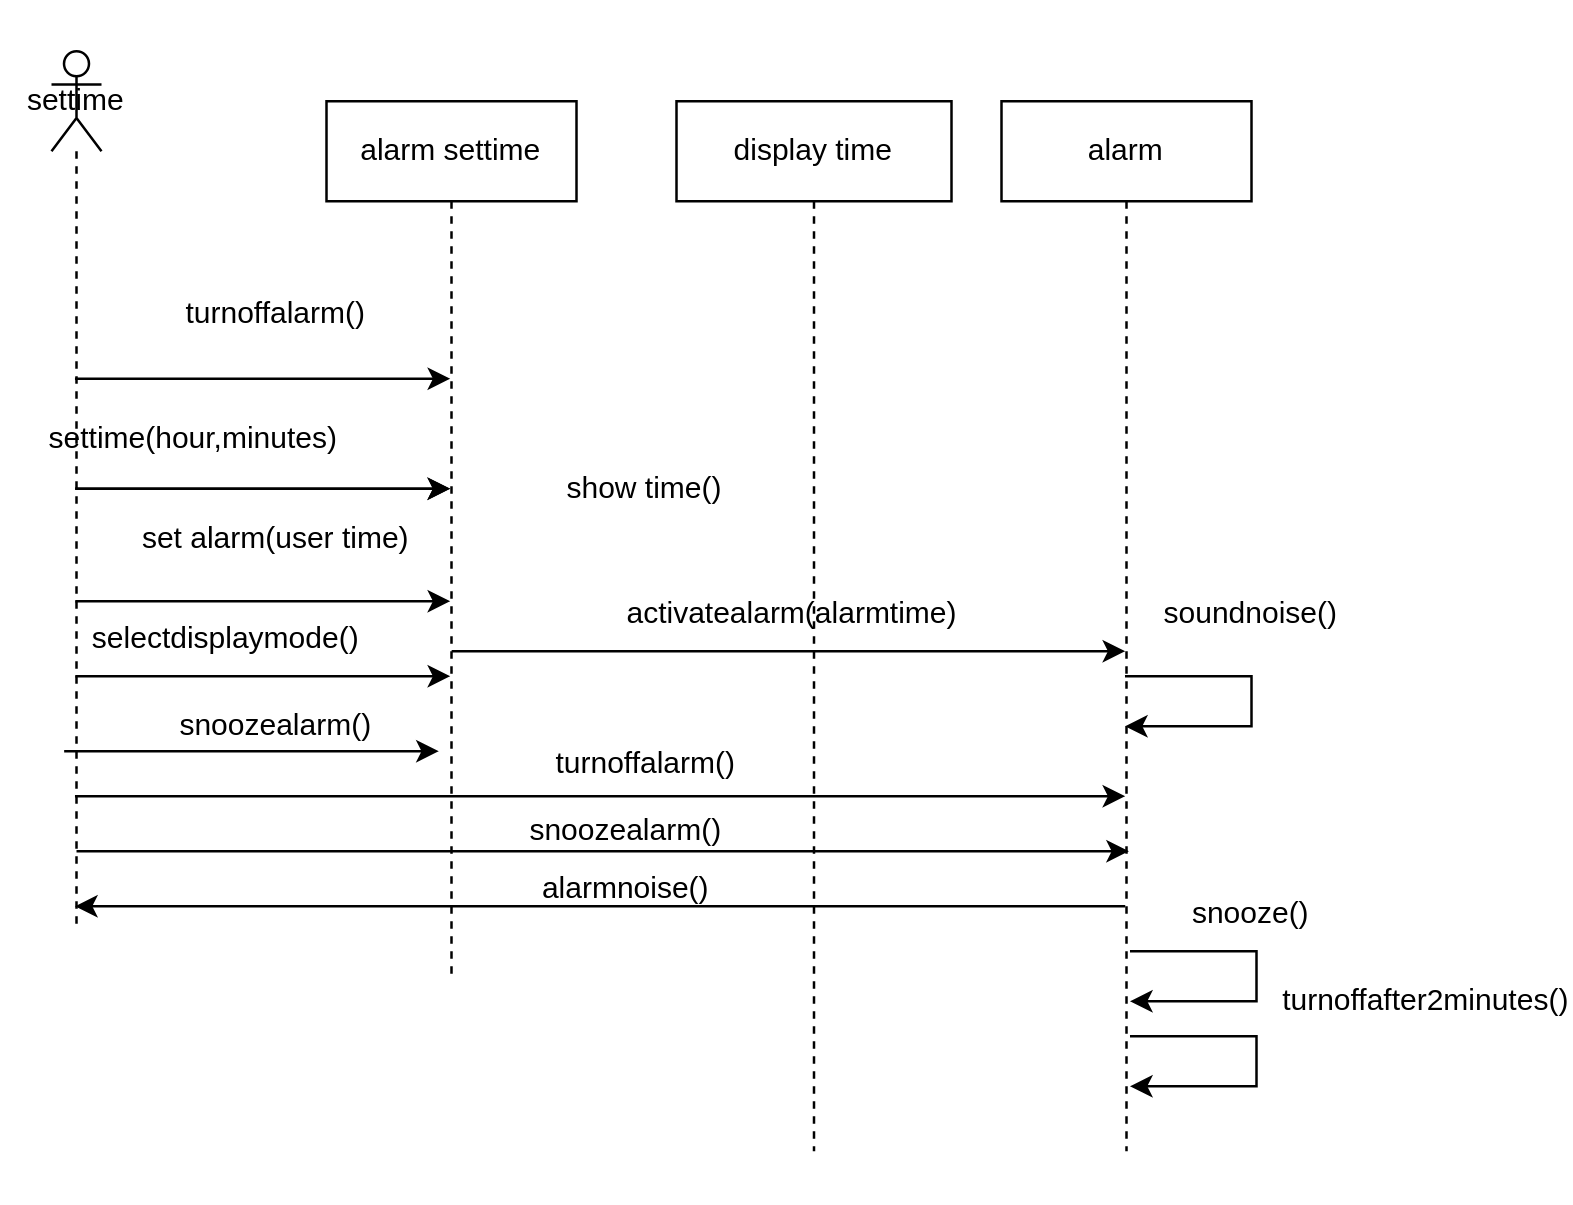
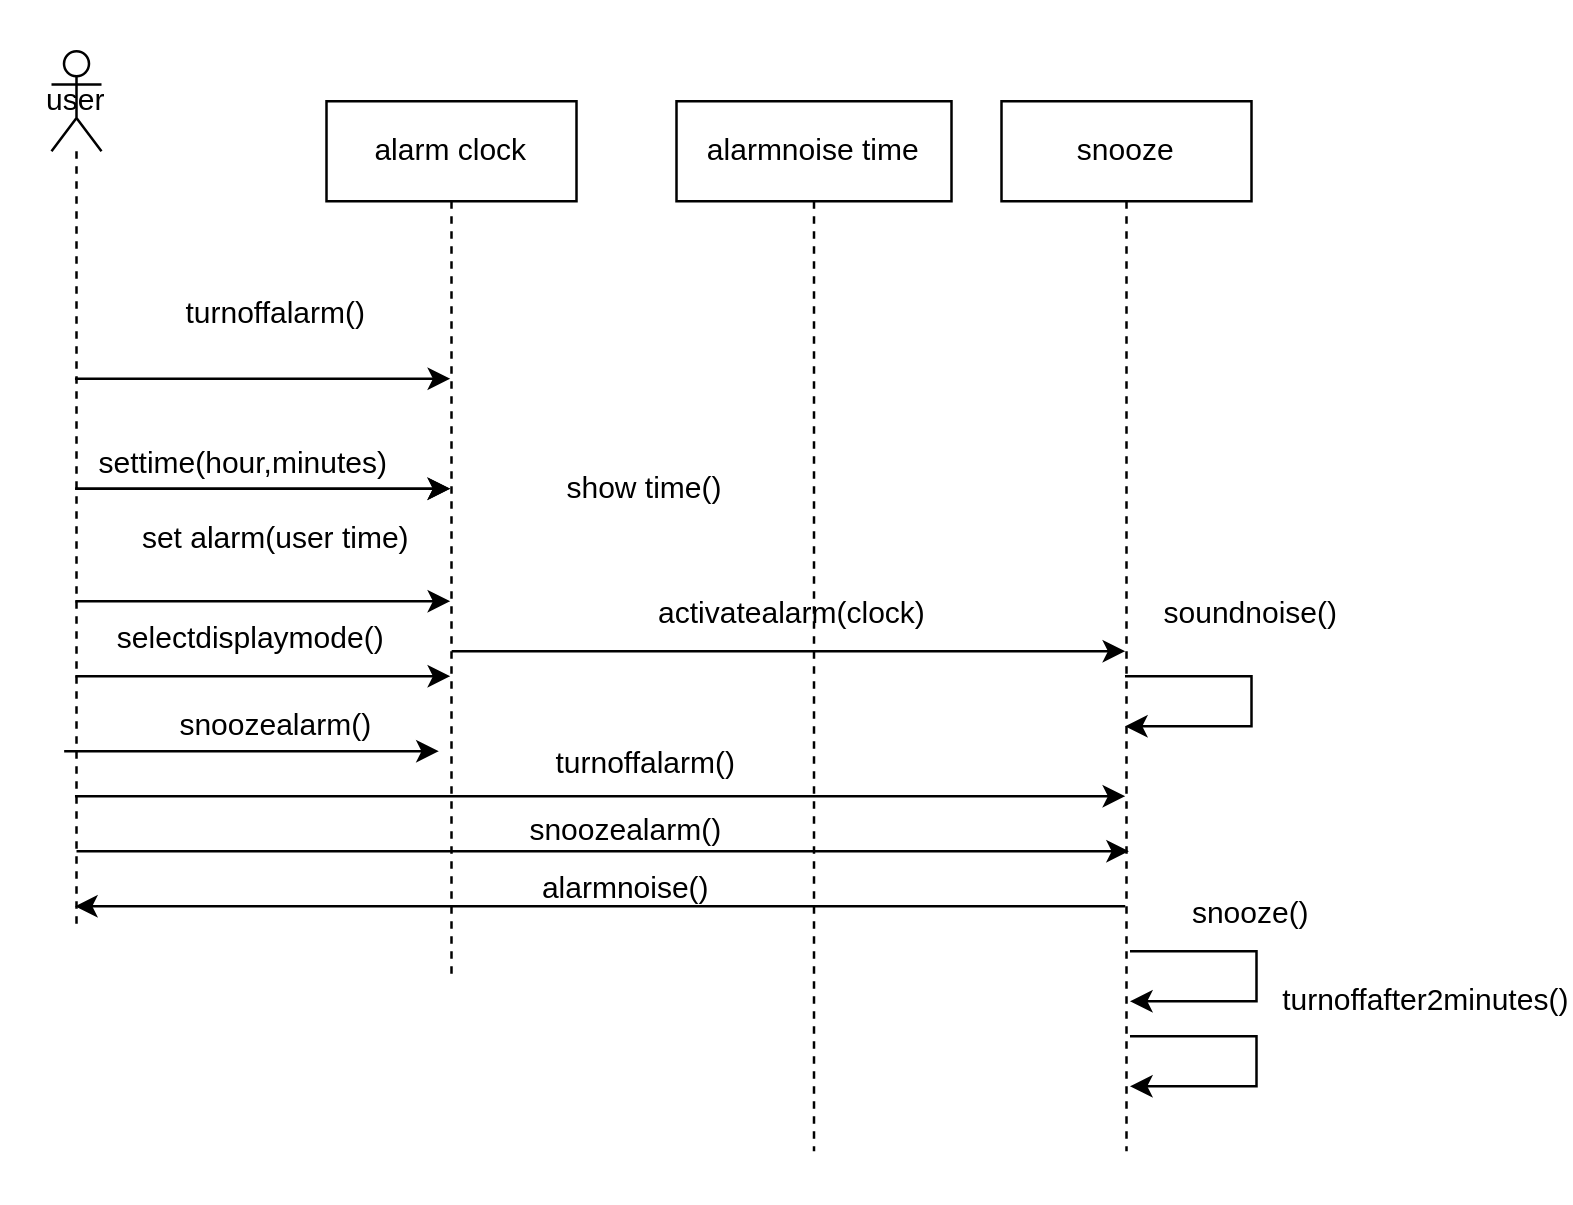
node "settime": label "settime" -> "user"
node "alarm settime": label "alarm settime" -> "alarm clock"
node "display time": label "display time" -> "alarmnoise time"
node "alarm": label "alarm" -> "snooze"
node "settime(hour,minutes)": moved (194, 439) -> (244, 464)
node "activatealarm(alarmtime)": label "activatealarm(alarmtime)" -> "activatealarm(clock)"
node "selectdisplaymode()": moved (226, 639) -> (251, 639)
